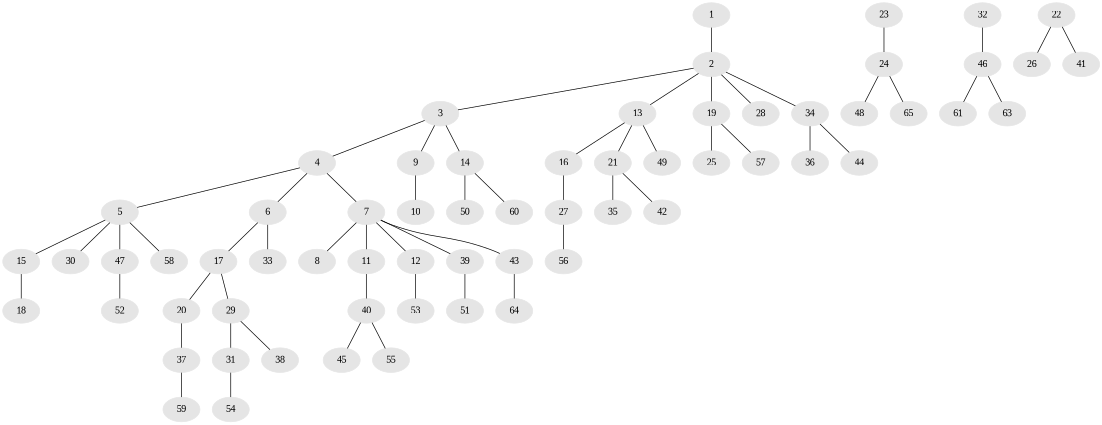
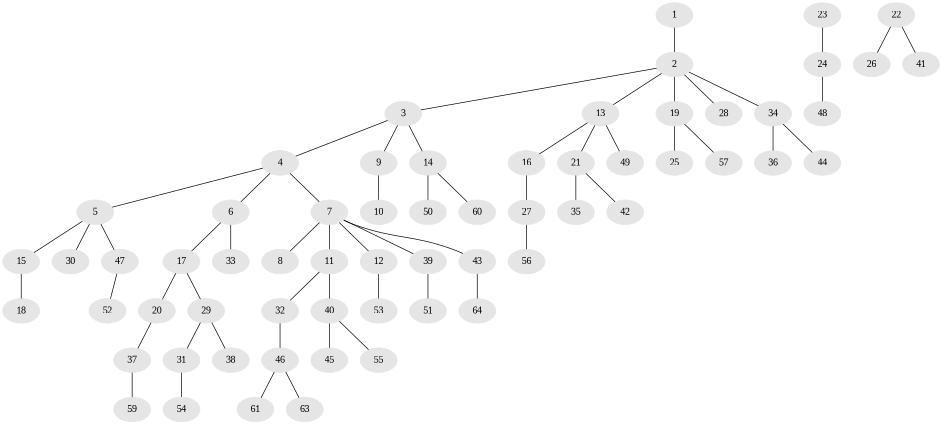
node "65": removed
node "58": removed
edge "11" -- "32": added
